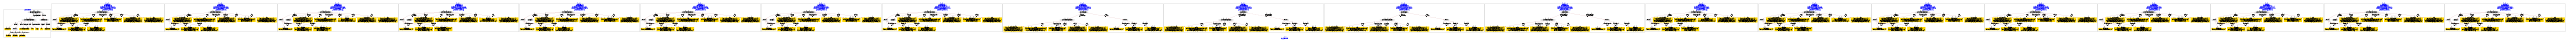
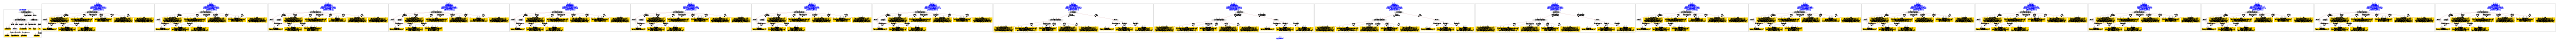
edge "WebResource1" -> "Image_URL": now "ID" -> "Image_URL"
node "ProvidedCHO_Details": label "ProvidedCHO_Details" -> "Artwork_Details"
node "deathDate": label "deathDate" -> "accessionNumber"
